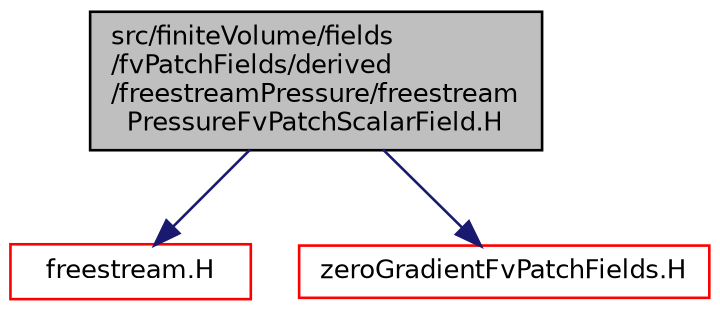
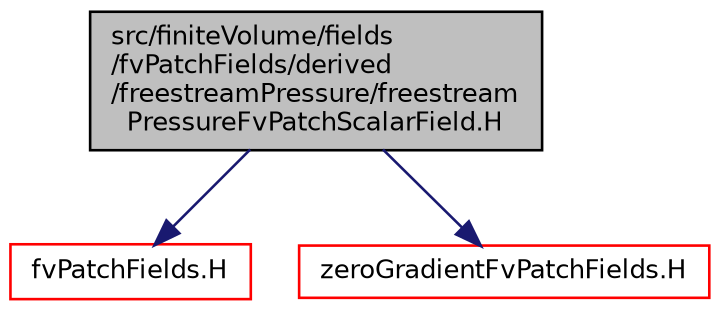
node "freestream.H": label "freestream.H" -> "fvPatchFields.H"
